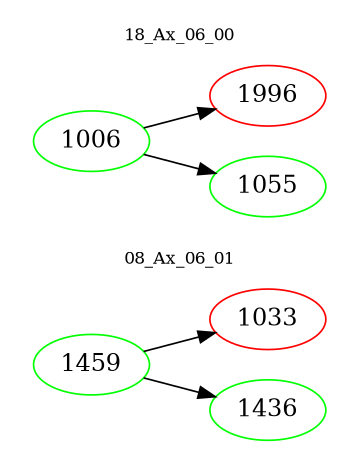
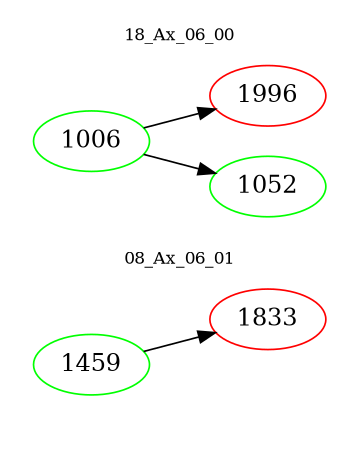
node "1055": label "1055" -> "1052"
node "1033": label "1033" -> "1833"
node "1436": removed
